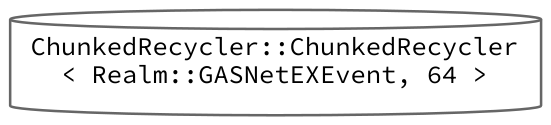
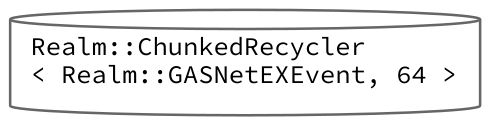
node "ChunkedRecycler::ChunkedRecycler < Realm::GASNetEXEvent, 64 >": label "ChunkedRecycler::ChunkedRecycler < Realm::GASNetEXEvent, 64 >" -> "Realm::ChunkedRecycler < Realm::GASNetEXEvent, 64 >"
